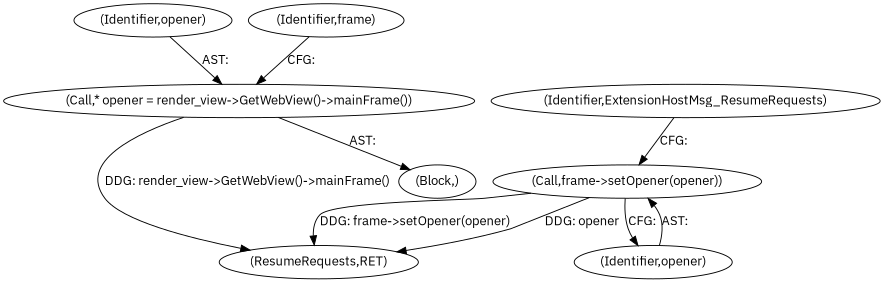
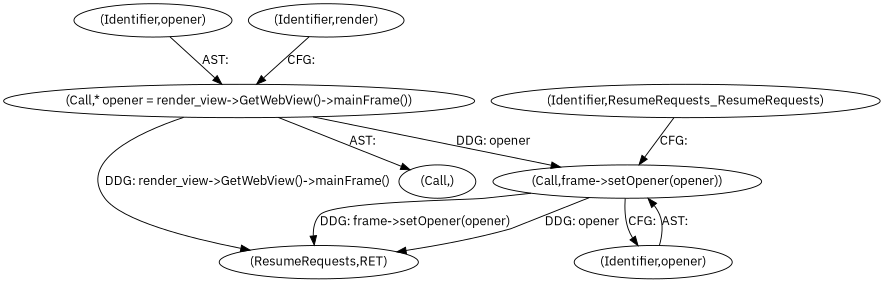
node "(Identifier,frame)": label "(Identifier,frame)" -> "(Identifier,render)"
node "(Identifier,ExtensionHostMsg_ResumeRequests)": label "(Identifier,ExtensionHostMsg_ResumeRequests)" -> "(Identifier,ResumeRequests_ResumeRequests)"
edge "(Call,* opener = render_view->GetWebView()->mainFrame())" -> "(Call,frame->setOpener(opener))": added, label "DDG: opener"
node "(Block,)": label "(Block,)" -> "(Call,)"
